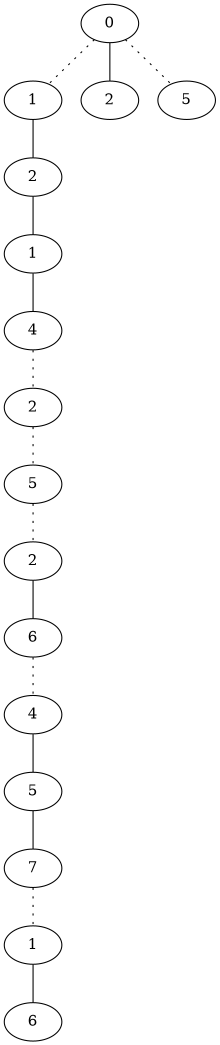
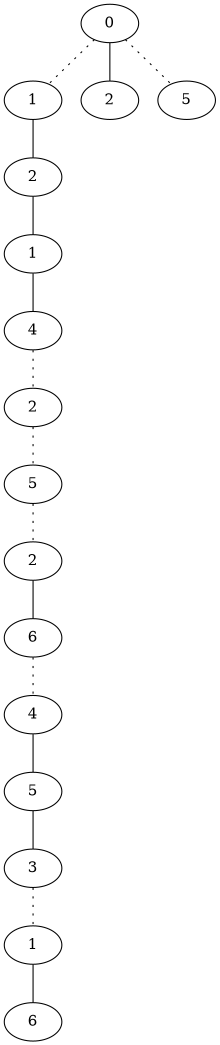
node "7": label "7" -> "3"
